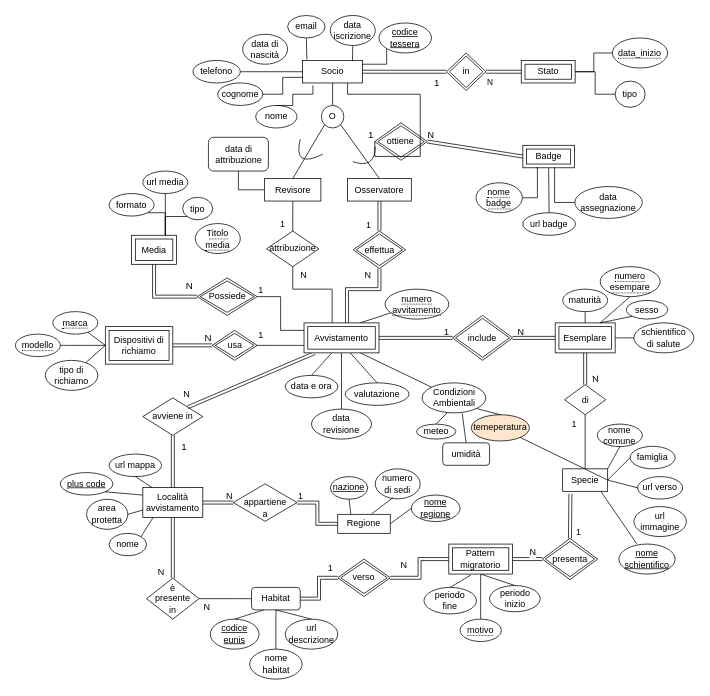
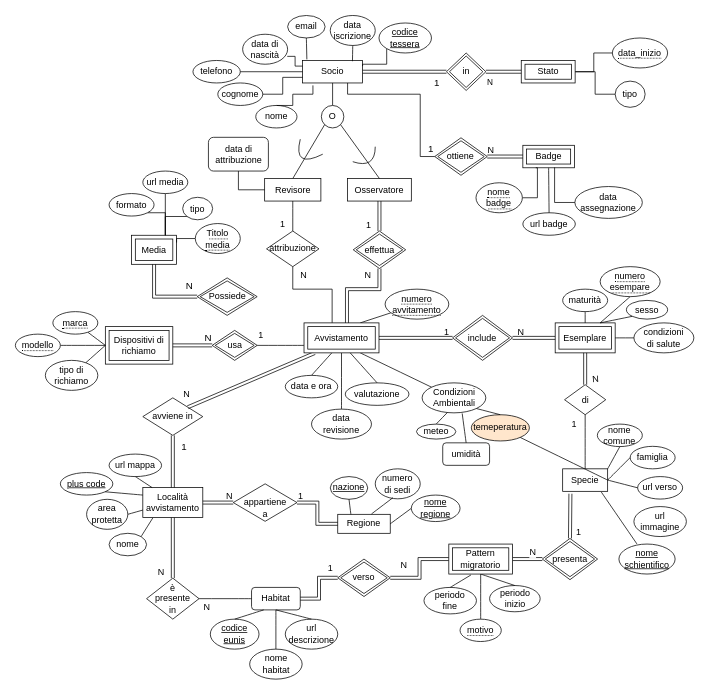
edge "data di nascità" -- "Socio": added
node "ottiene": moved (401, 141) -> (461, 156)
edge "Titolo media" -- "Media": added
edge "Possiede" -- "Avvistamento": removed, label "1"
node "schientifico di salute": label "schientifico di salute" -> "condizioni di salute"
